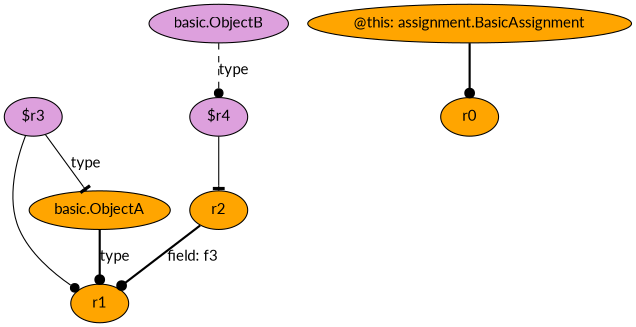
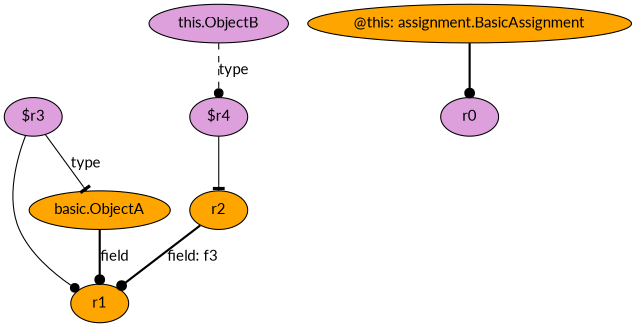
node "basic.ObjectB": label "basic.ObjectB" -> "this.ObjectB"
node "r0": fillcolor orange -> plum
edge "basic.ObjectA" -> "r1": label "type" -> "field"
